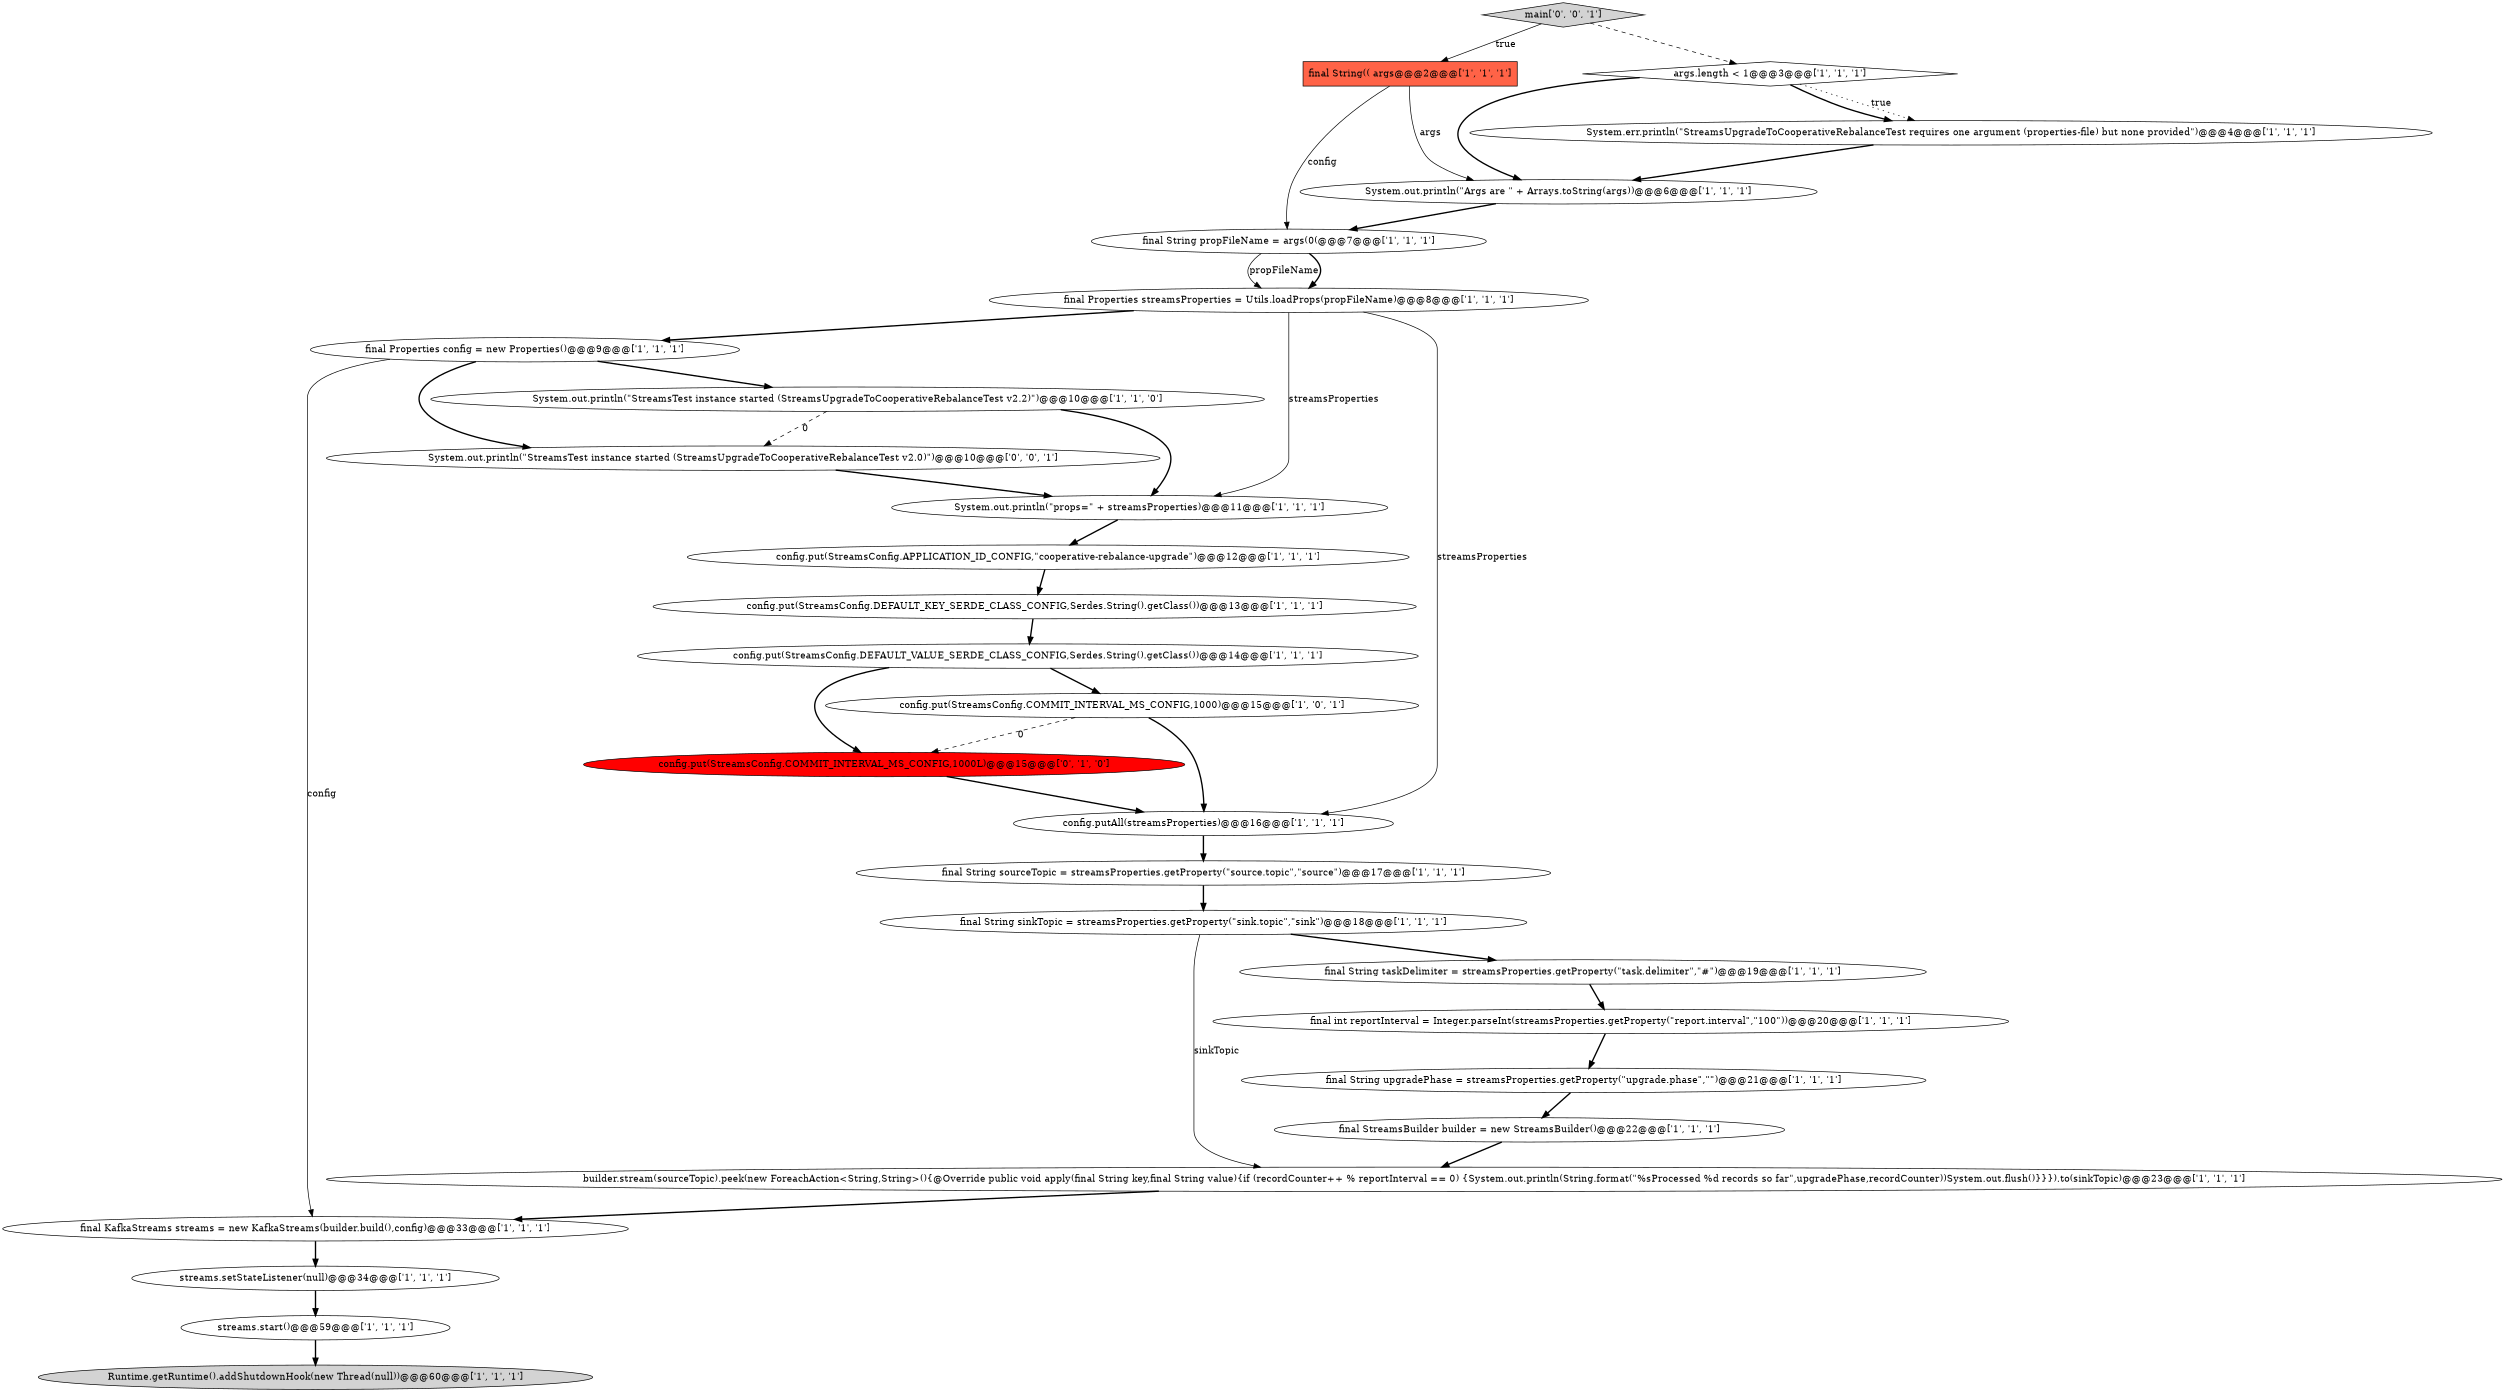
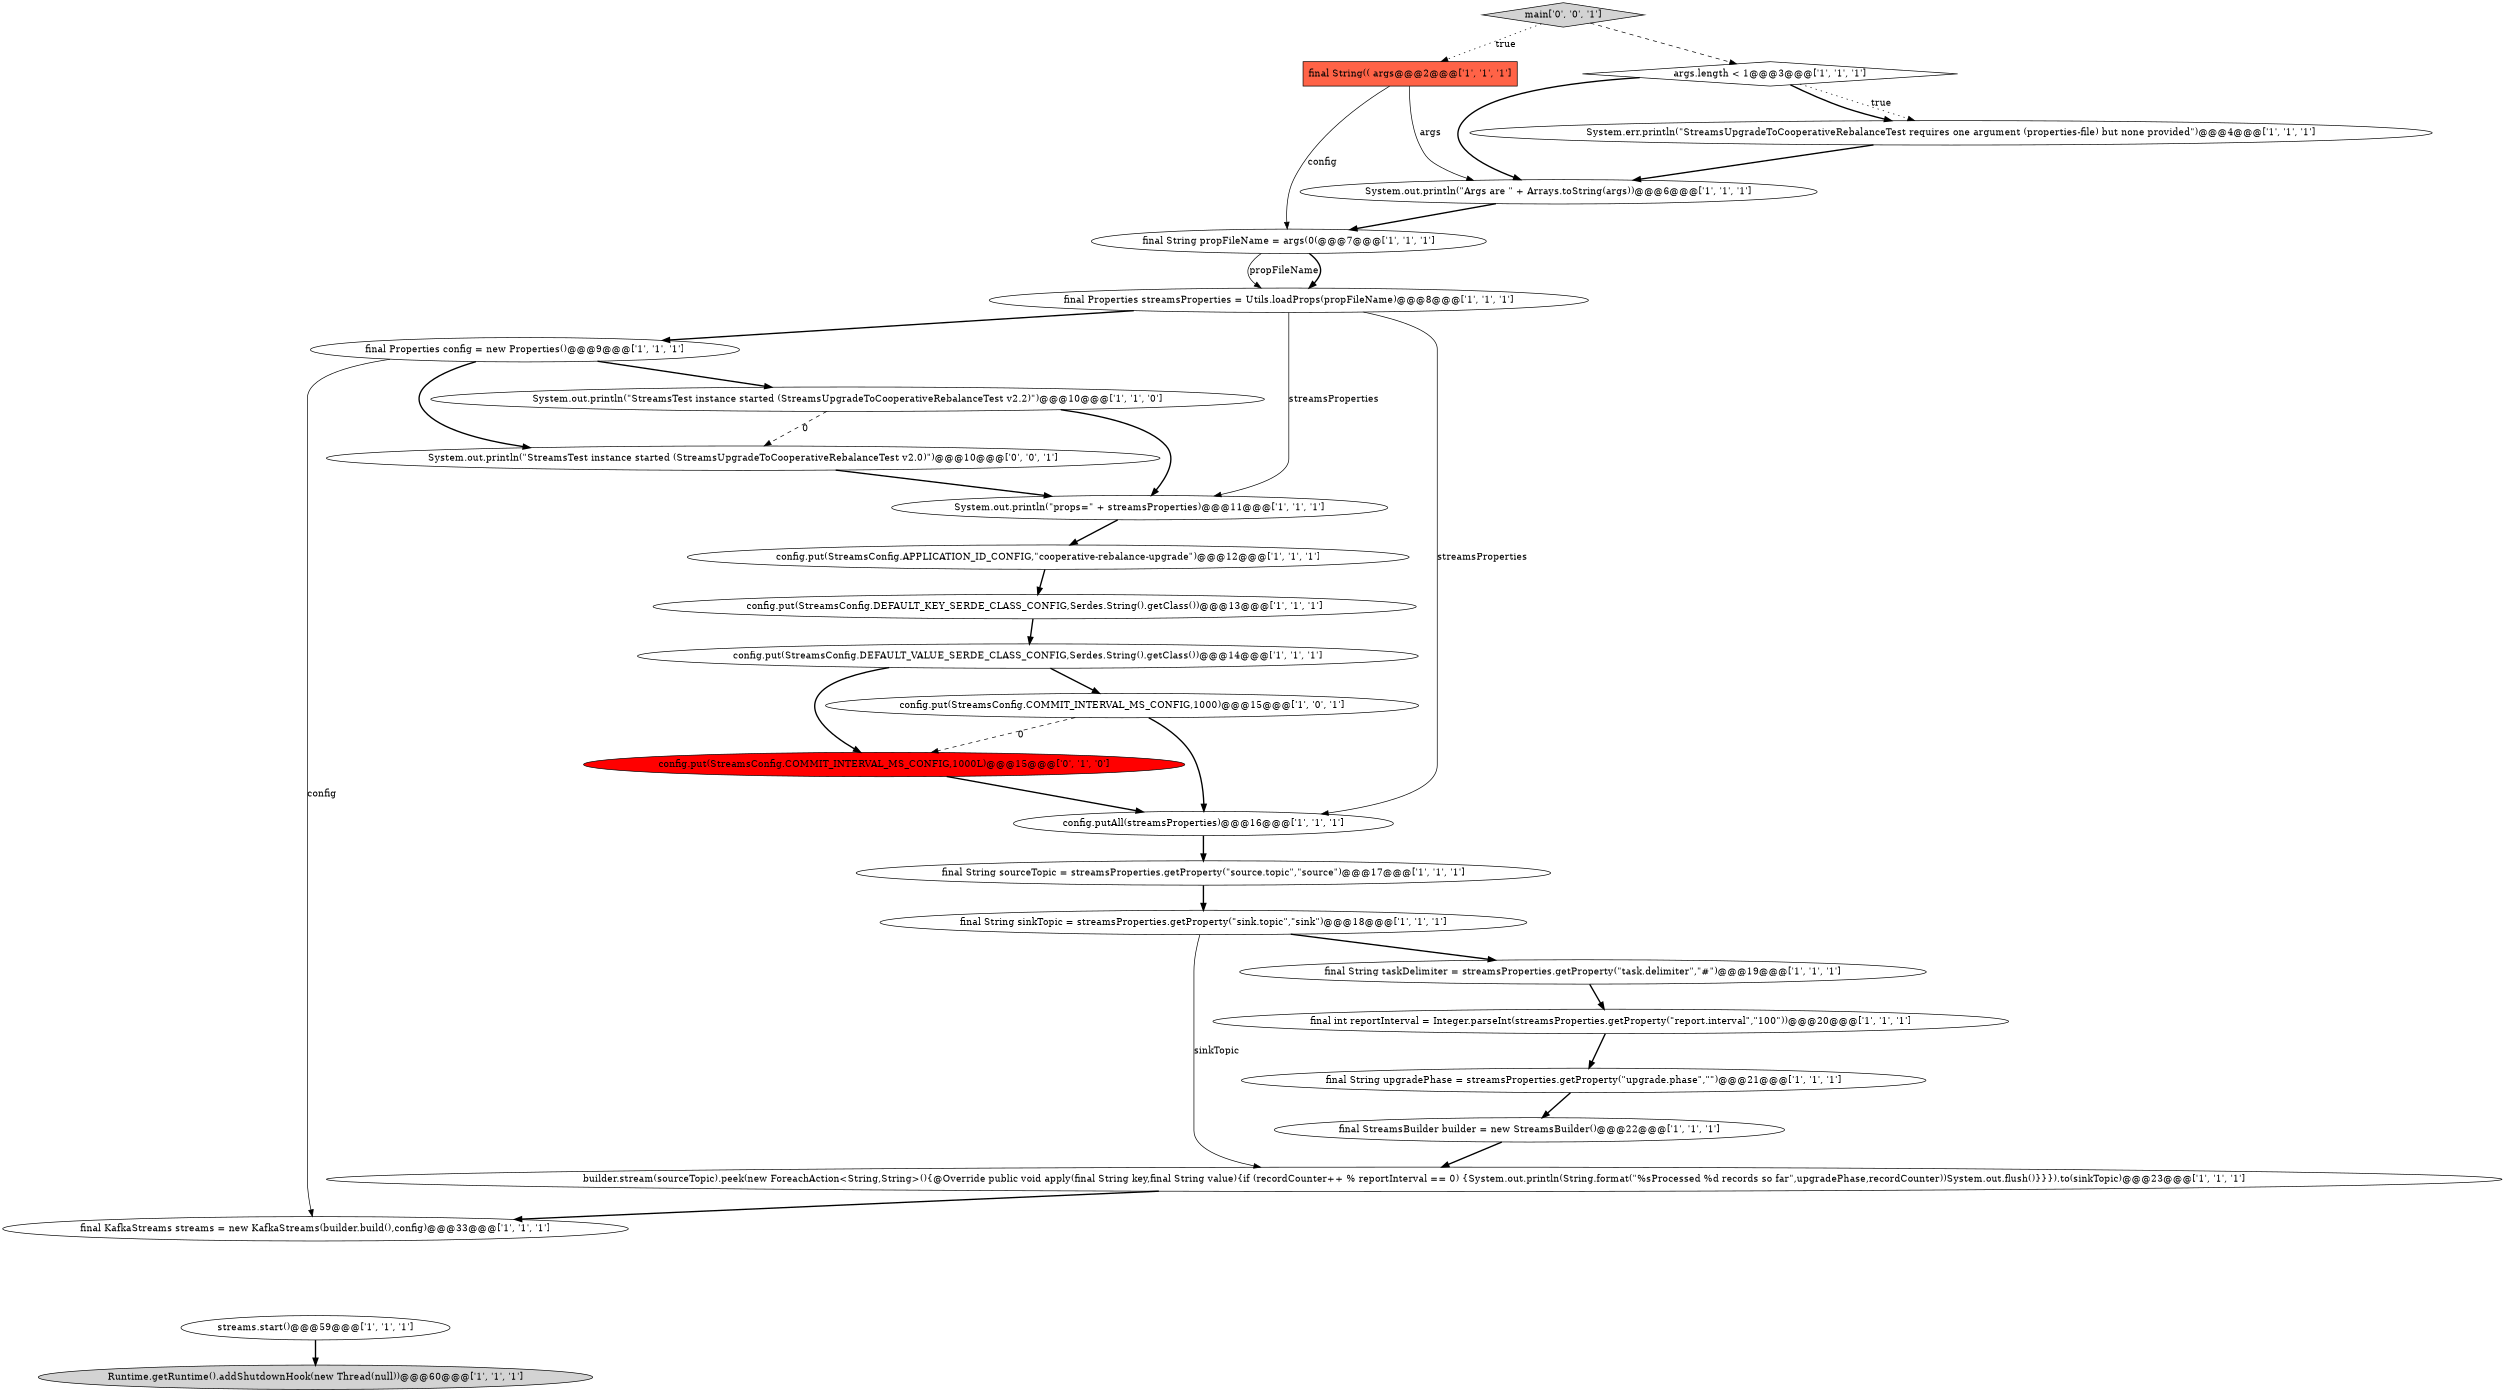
edge "main['0', '0', '1']" -> "final String(( args@@@2@@@['1', '1', '1']": style solid -> dotted
node "streams.setStateListener(null)@@@34@@@['1', '1', '1']": removed
